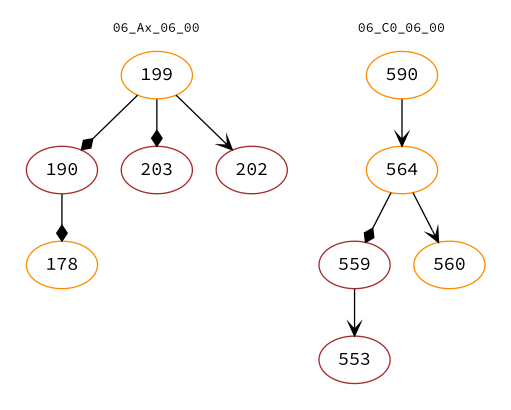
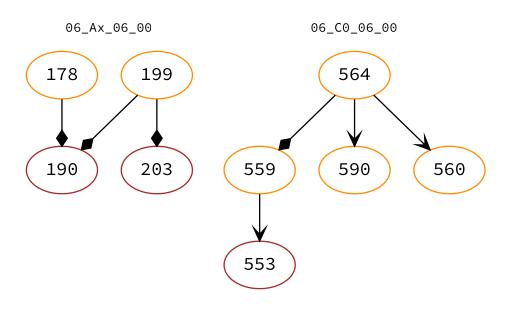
edge "590" -> "564": reversed
node "202": removed
edge "190" -> "178": reversed
node "559": color brown -> darkorange
